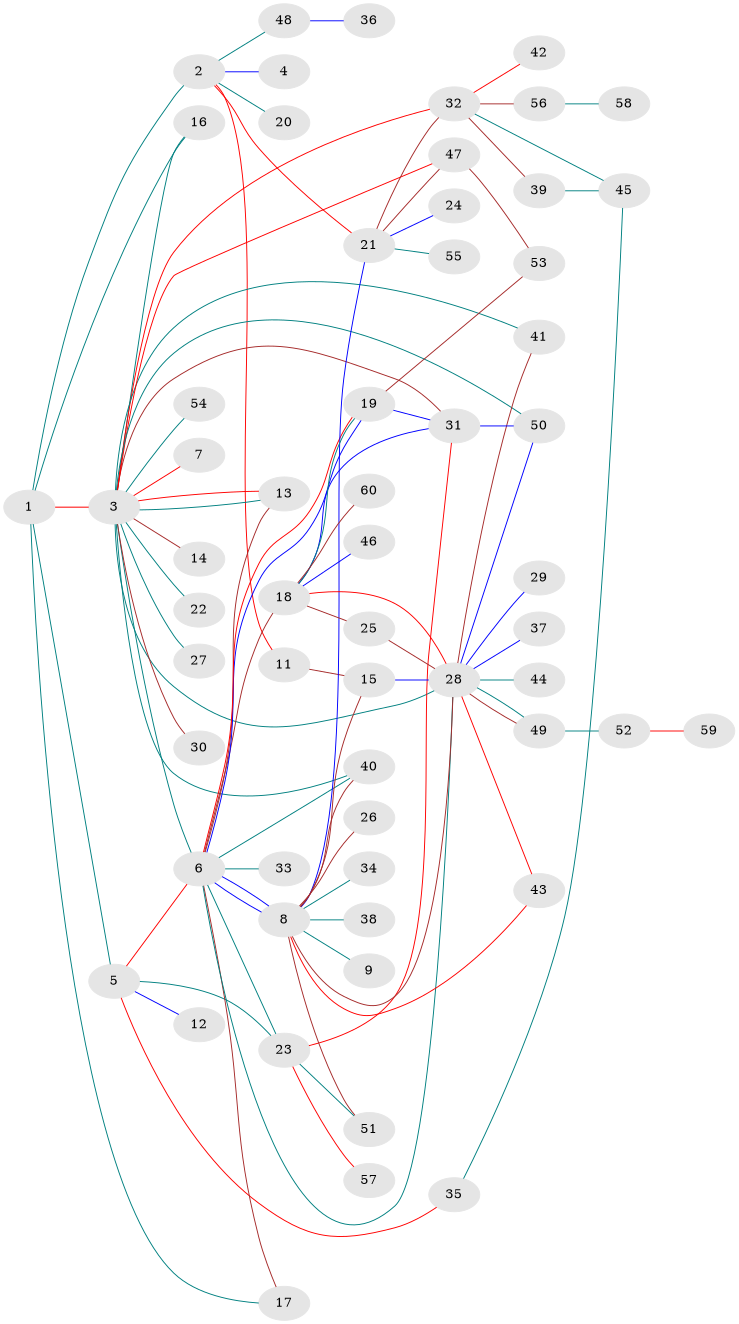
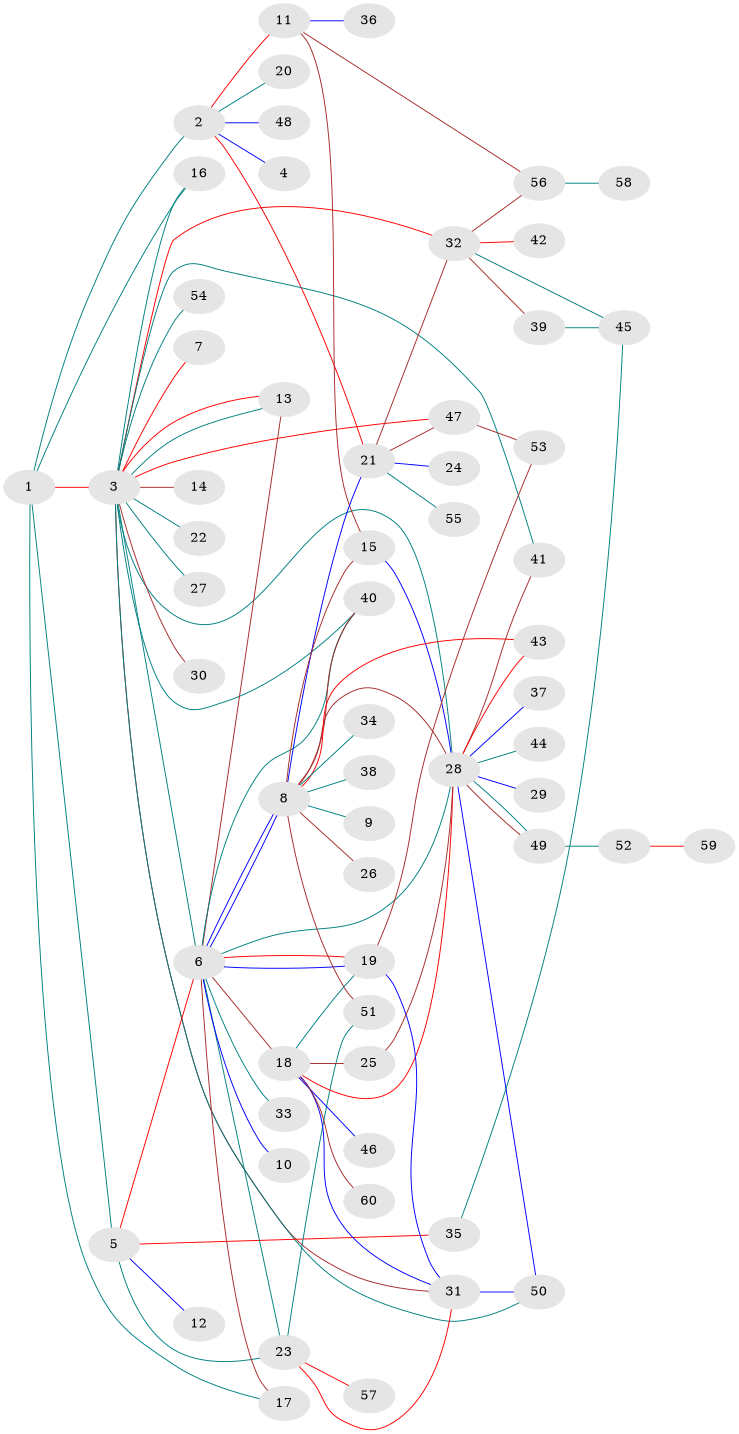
edge "48" -- "36": now "11" -- "36"
edge "48" -- "2": color teal -> blue
edge "11" -- "56": added
node "10": added
